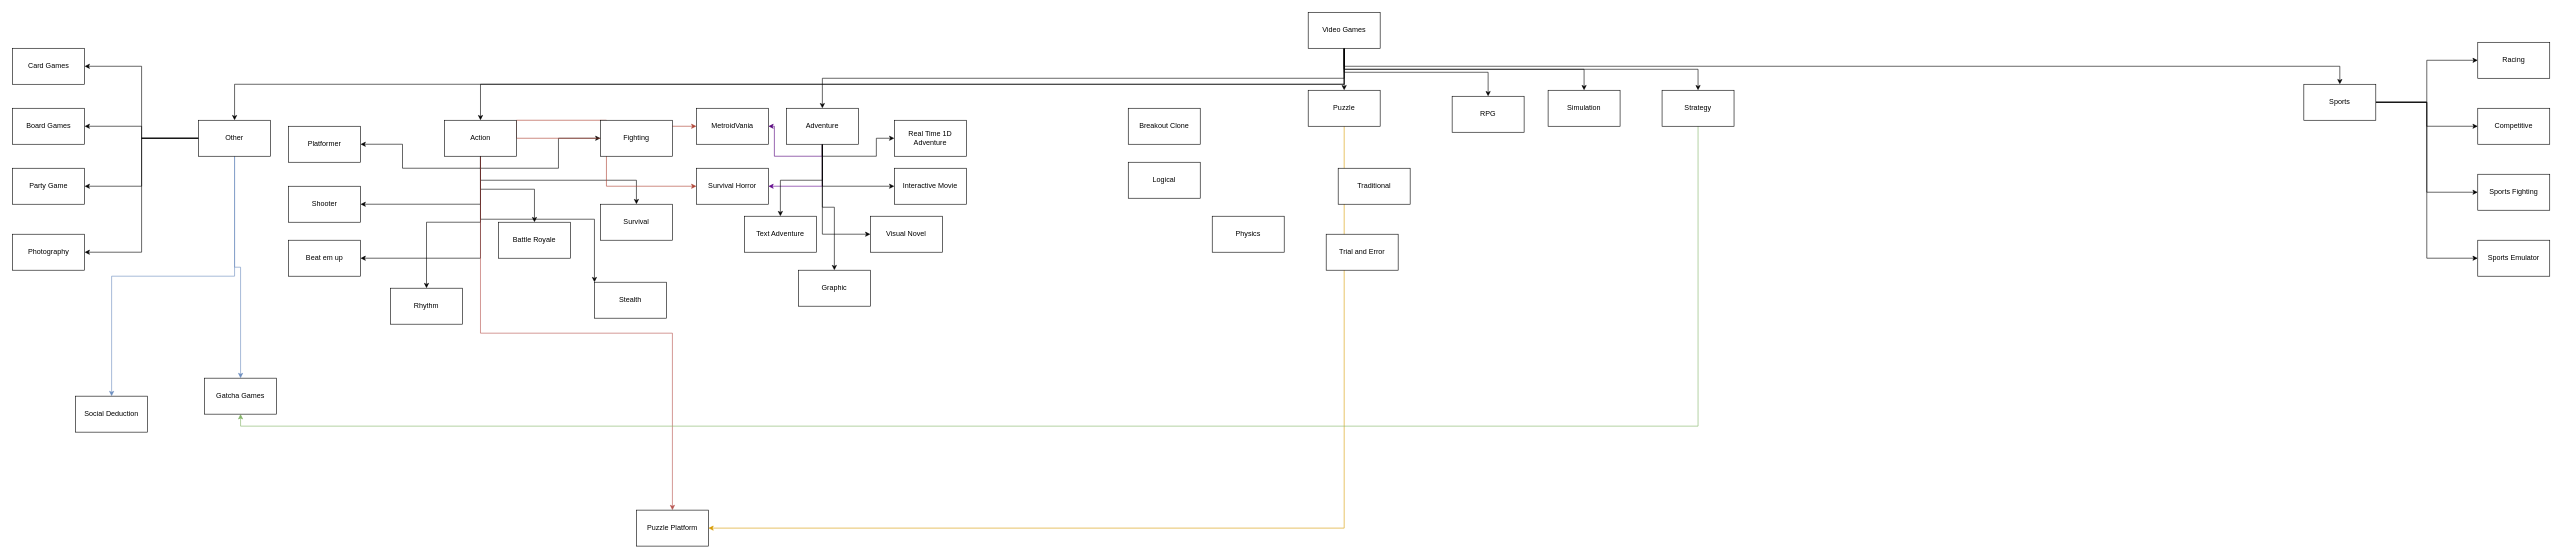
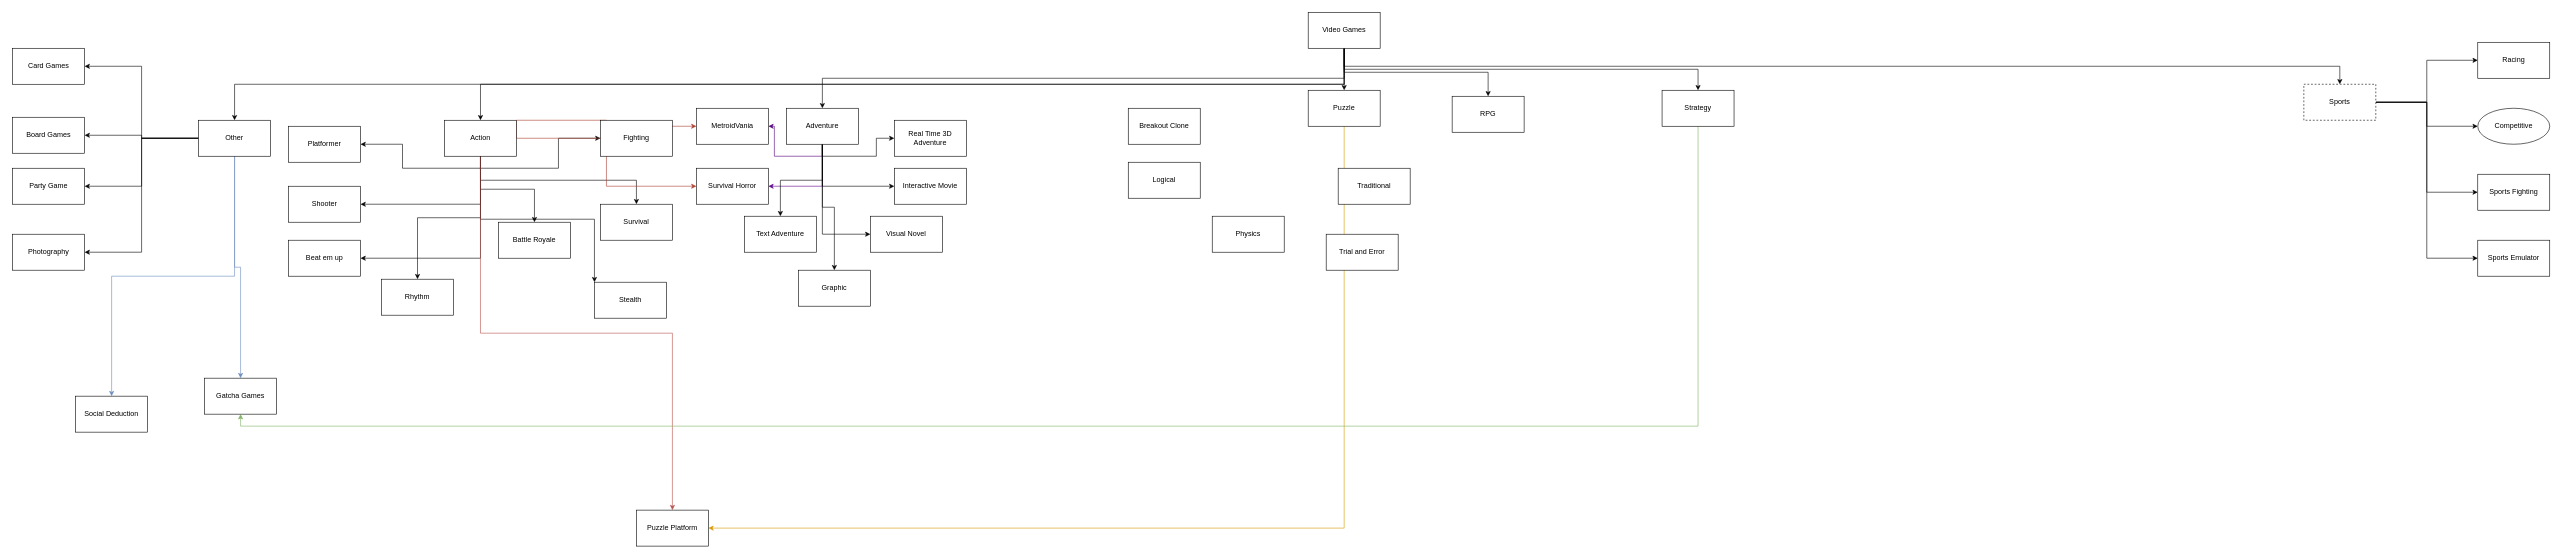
edge "Video Games" -> "Simulation": removed
node "Sports": style solid -> dashed
node "Simulation": removed
node "Board Games": moved (48, 126) -> (48, 135)
node "Competitive": shape rectangle -> ellipse
node "Real Time 1D Adventure": label "Real Time 1D Adventure" -> "Real Time 3D Adventure"
node "Rhythm": moved (426, 306) -> (417, 297)
